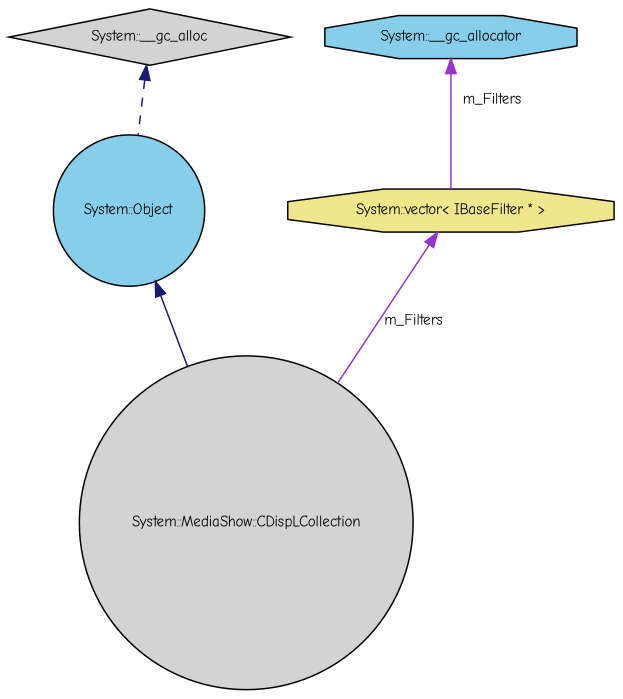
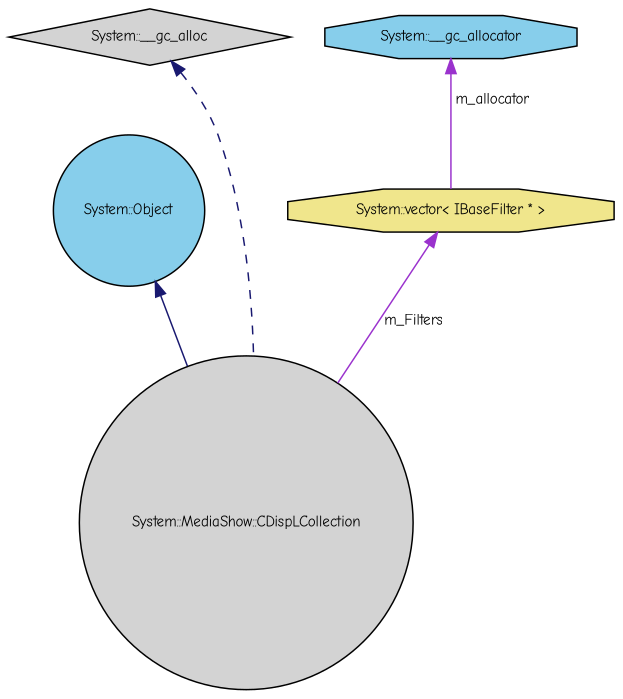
edge "System::vector< IBaseFilter * >" -> "System::__gc_allocator": label " m_Filters" -> " m_allocator"
edge "System::Object" -> "System::__gc_alloc": now "System::MediaShow::CDispLCollection" -> "System::__gc_alloc"
